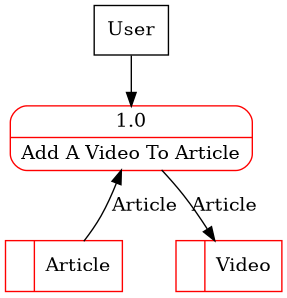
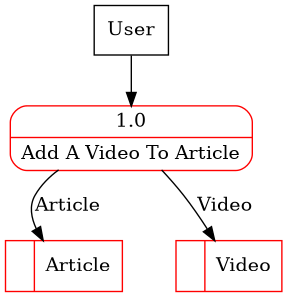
edge "1.0" -> "Video": label "Article" -> "Video"
edge "Article" -> "1.0": reversed
